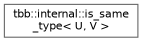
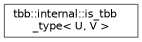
node "tbb::internal::is_same _type< U, V >": label "tbb::internal::is_same _type< U, V >" -> "tbb::internal::is_tbb _type< U, V >"
